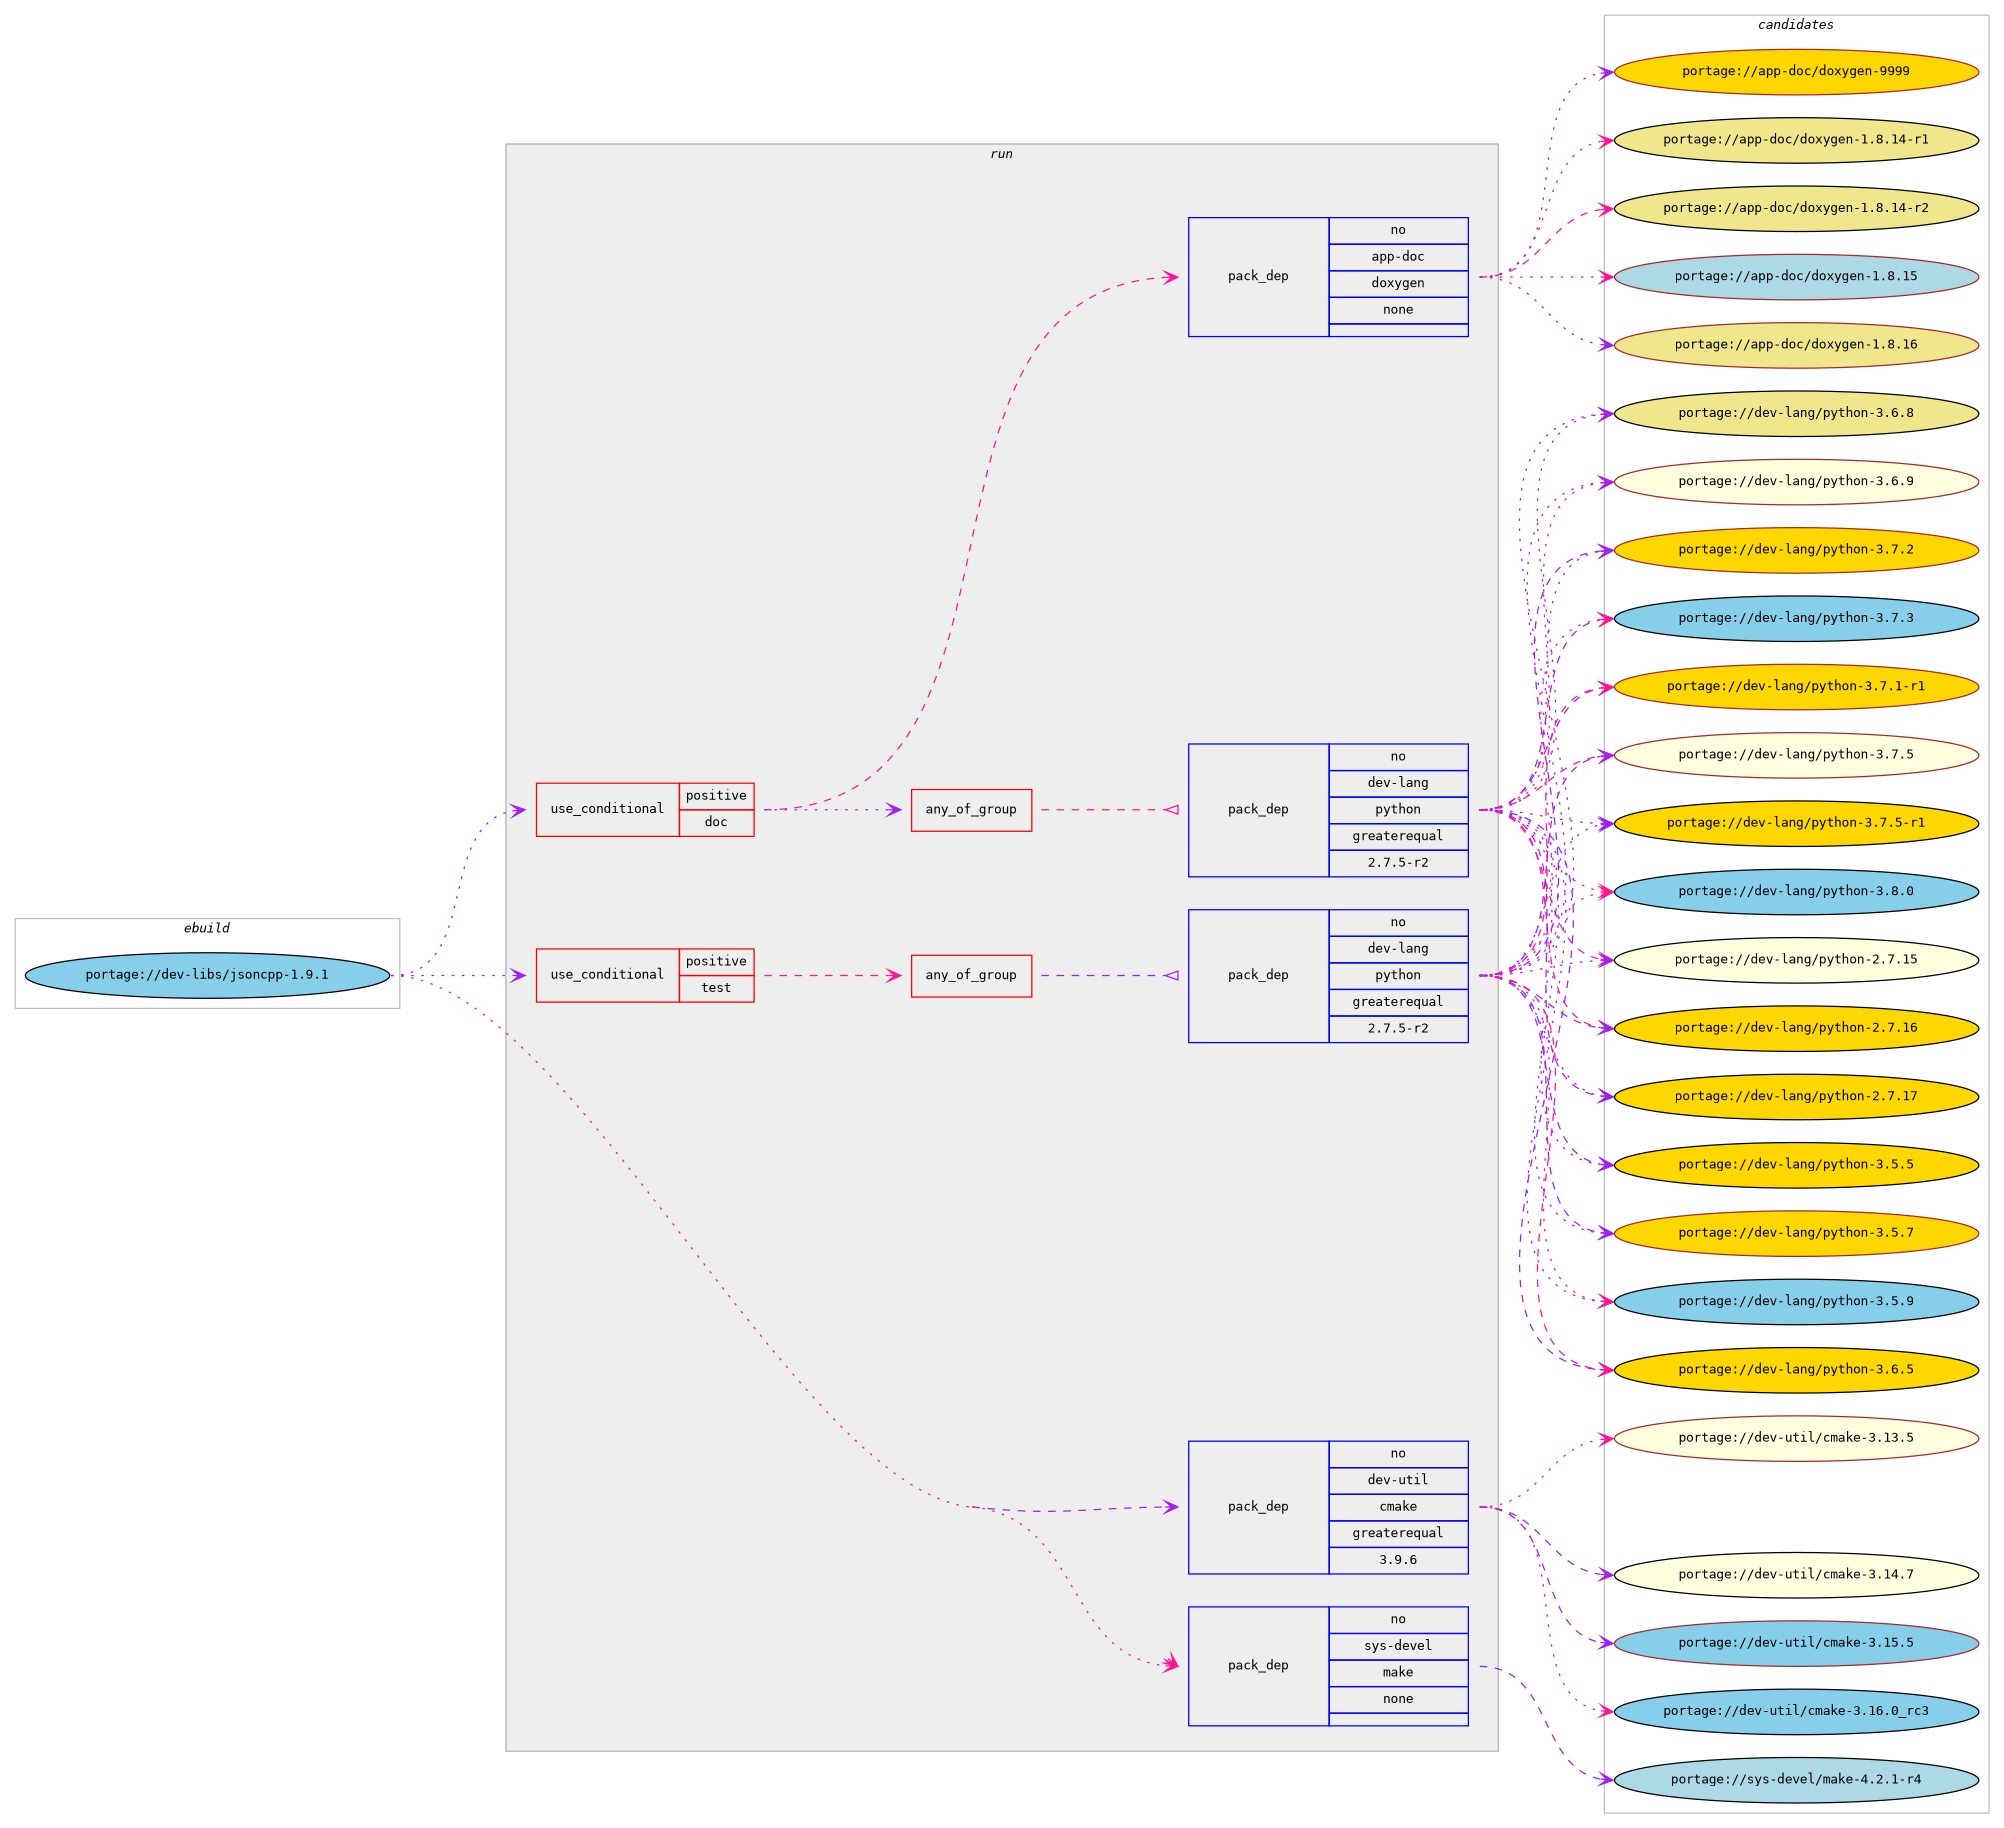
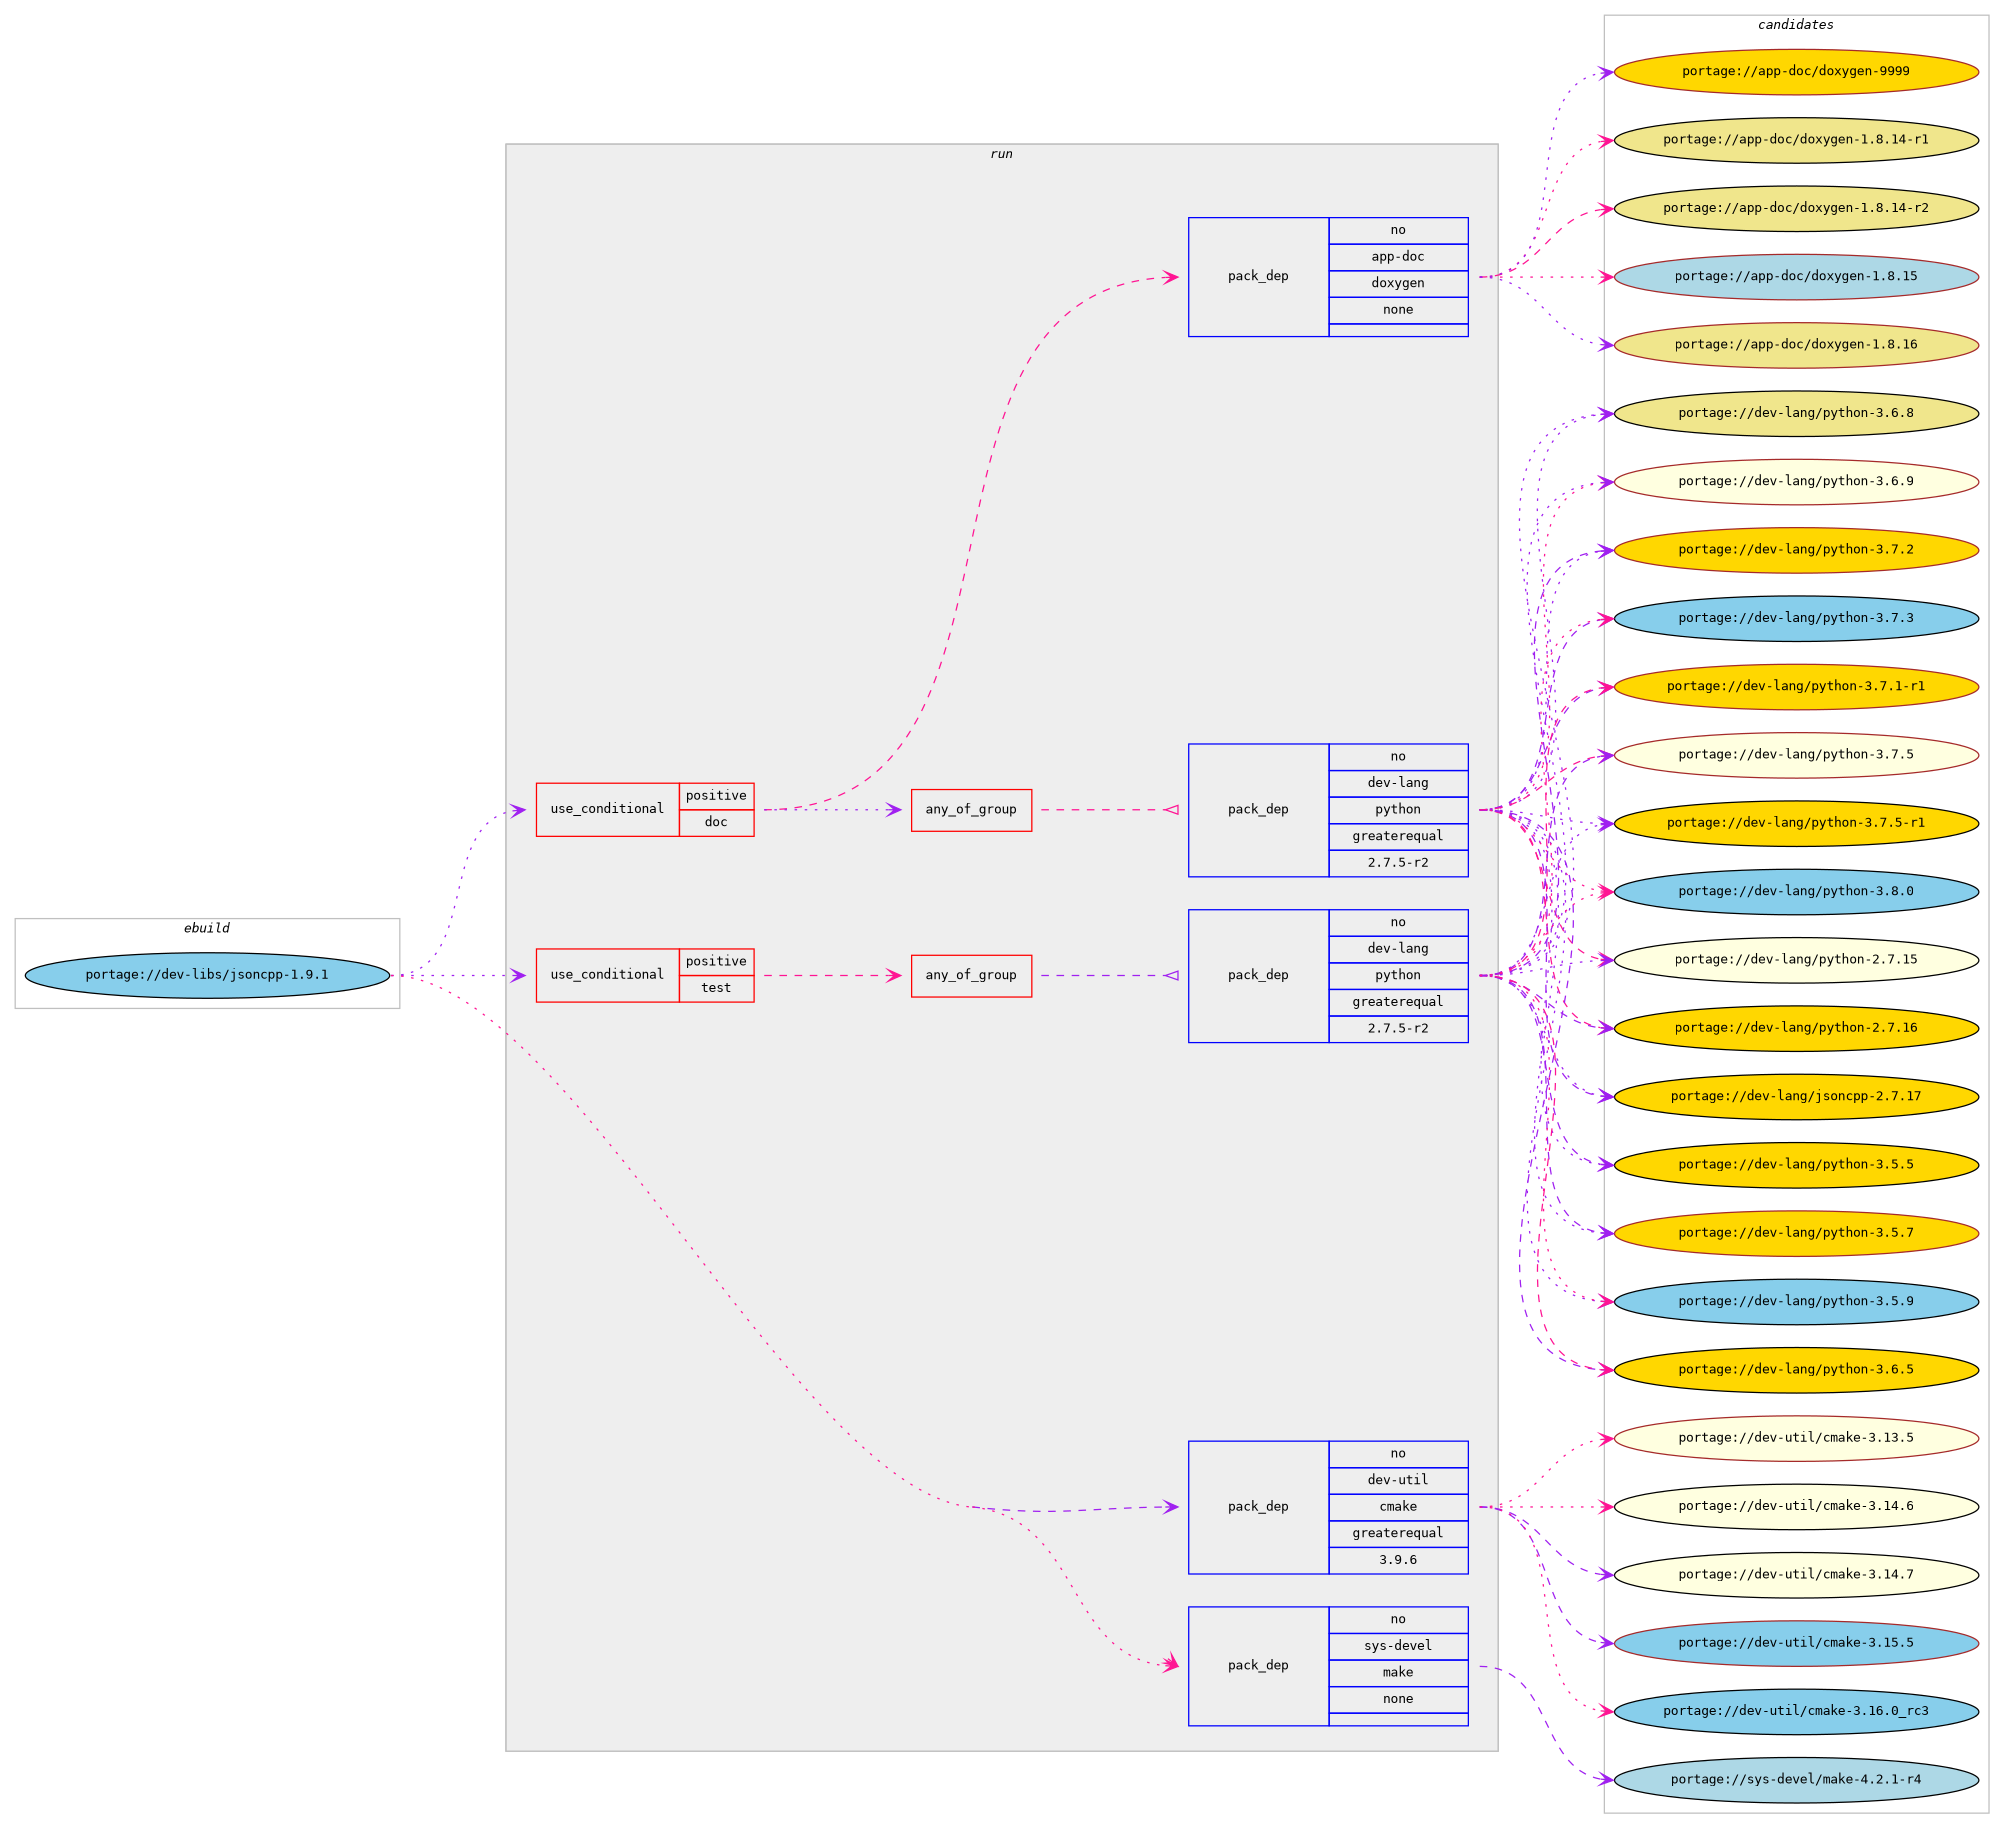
node "portage://dev-lang/python-2.7.17": label "portage://dev-lang/python-2.7.17" -> "portage://dev-lang/jsoncpp-2.7.17"
node "portage://dev-util/cmake-3.14.6": added
